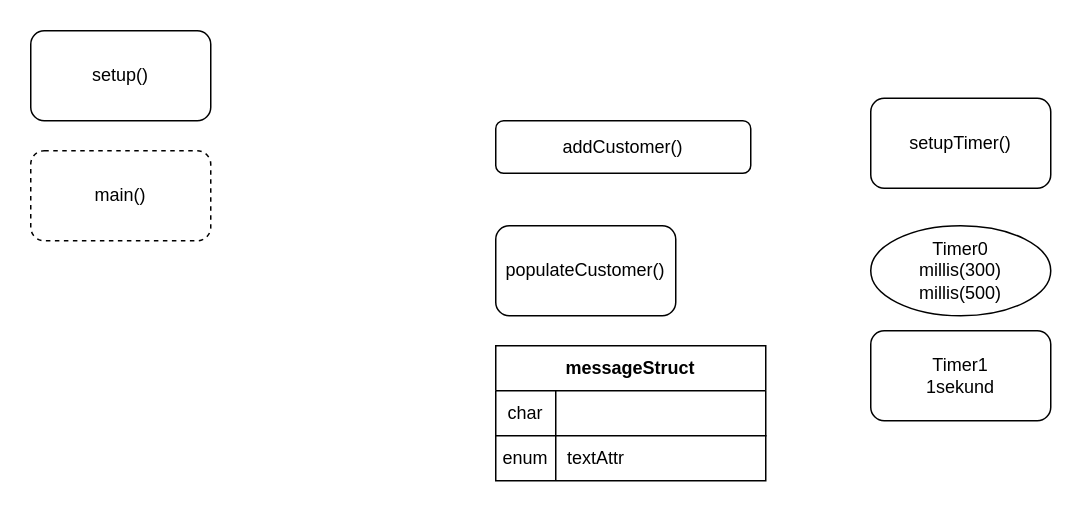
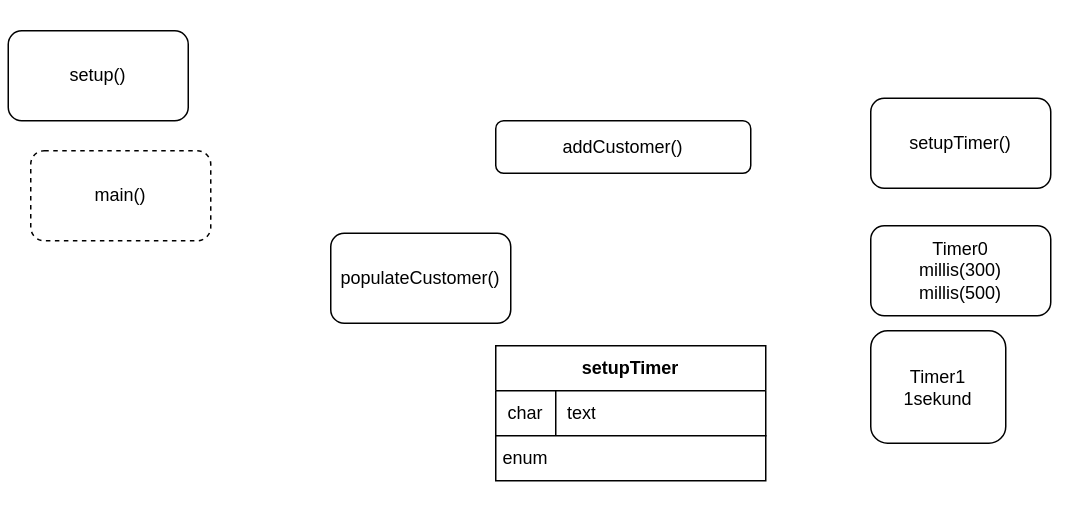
node "setup()": moved (121, 76) -> (98, 76)
node "populateCustomer()": moved (586, 271) -> (421, 278)
node "Timer0 millis(300) millis(500)": shape ellipse -> rounded rectangle
node "messageStruct": label "messageStruct" -> "setupTimer"
node "Timer1 1sekund": size 180x90 -> 135x113
node "text": added
node "textAttr": removed
